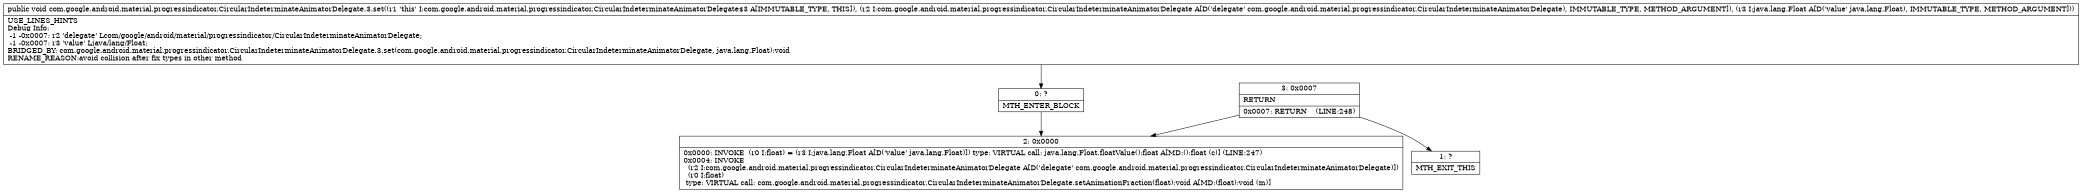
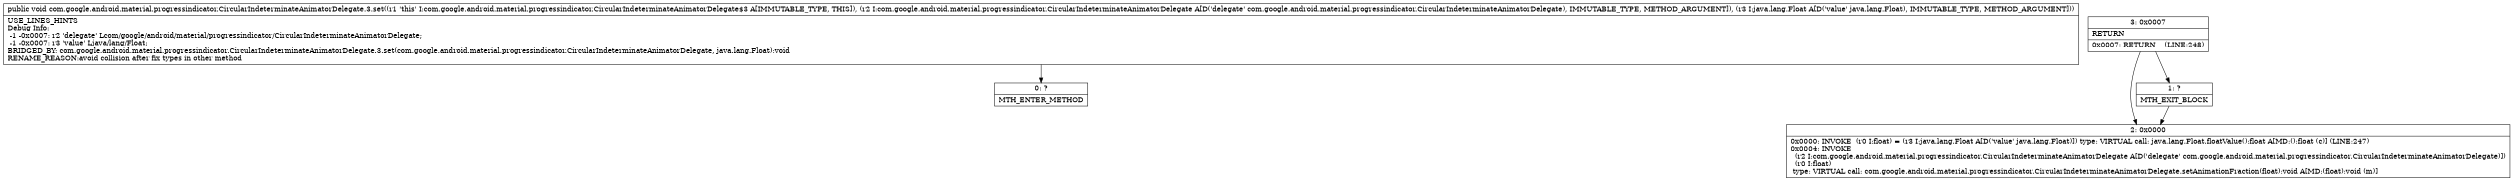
node "0: ?": text "MTH_ENTER_BLOCK" -> "MTH_ENTER_METHOD"
edge "0: ?" -> "2: 0x0000": now "1: ?" -> "2: 0x0000"
node "1: ?": text "MTH_EXIT_THIS" -> "MTH_EXIT_BLOCK"
